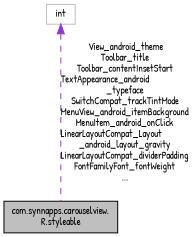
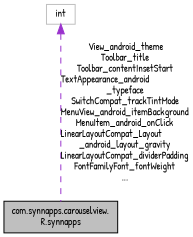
node "com.synnapps.carouselview. R.styleable": label "com.synnapps.carouselview. R.styleable" -> "com.synnapps.carouselview. R.synnapps"
